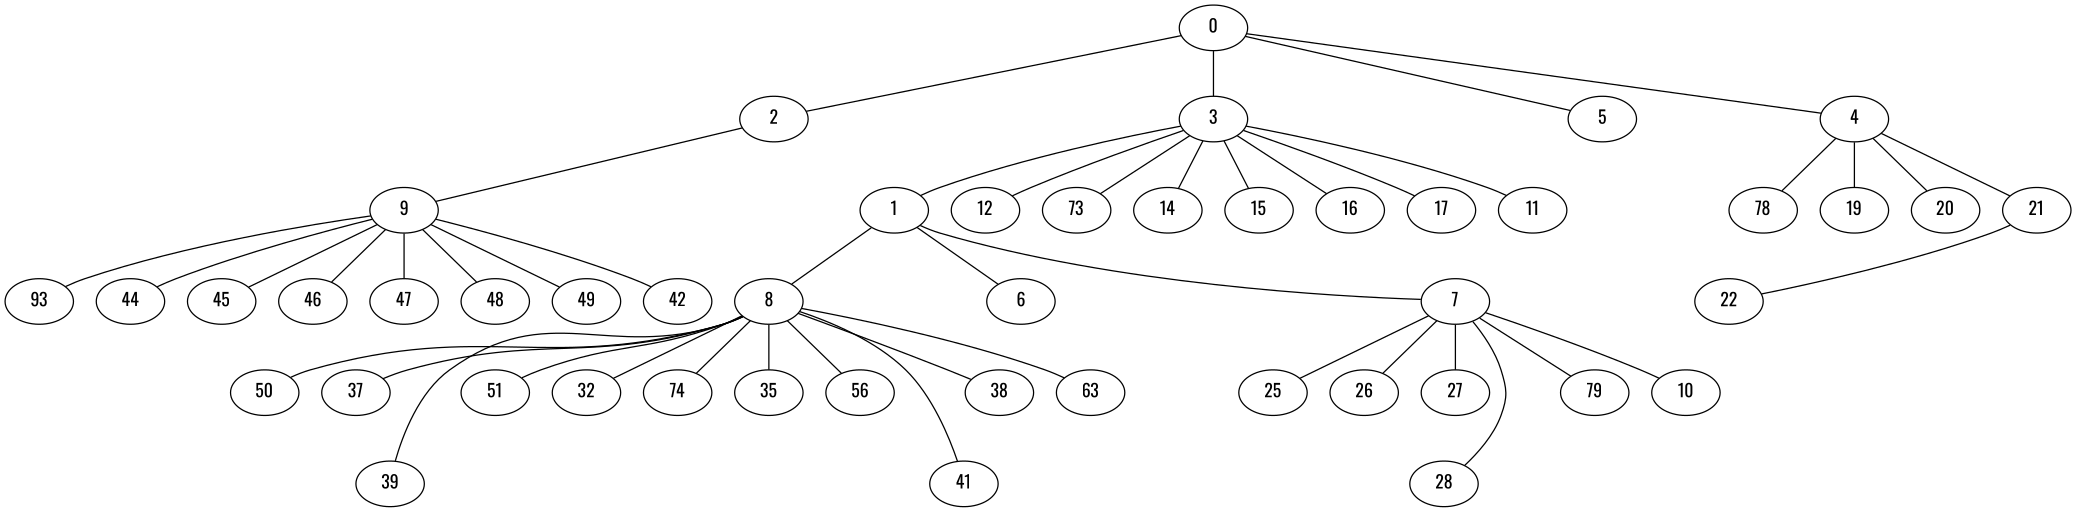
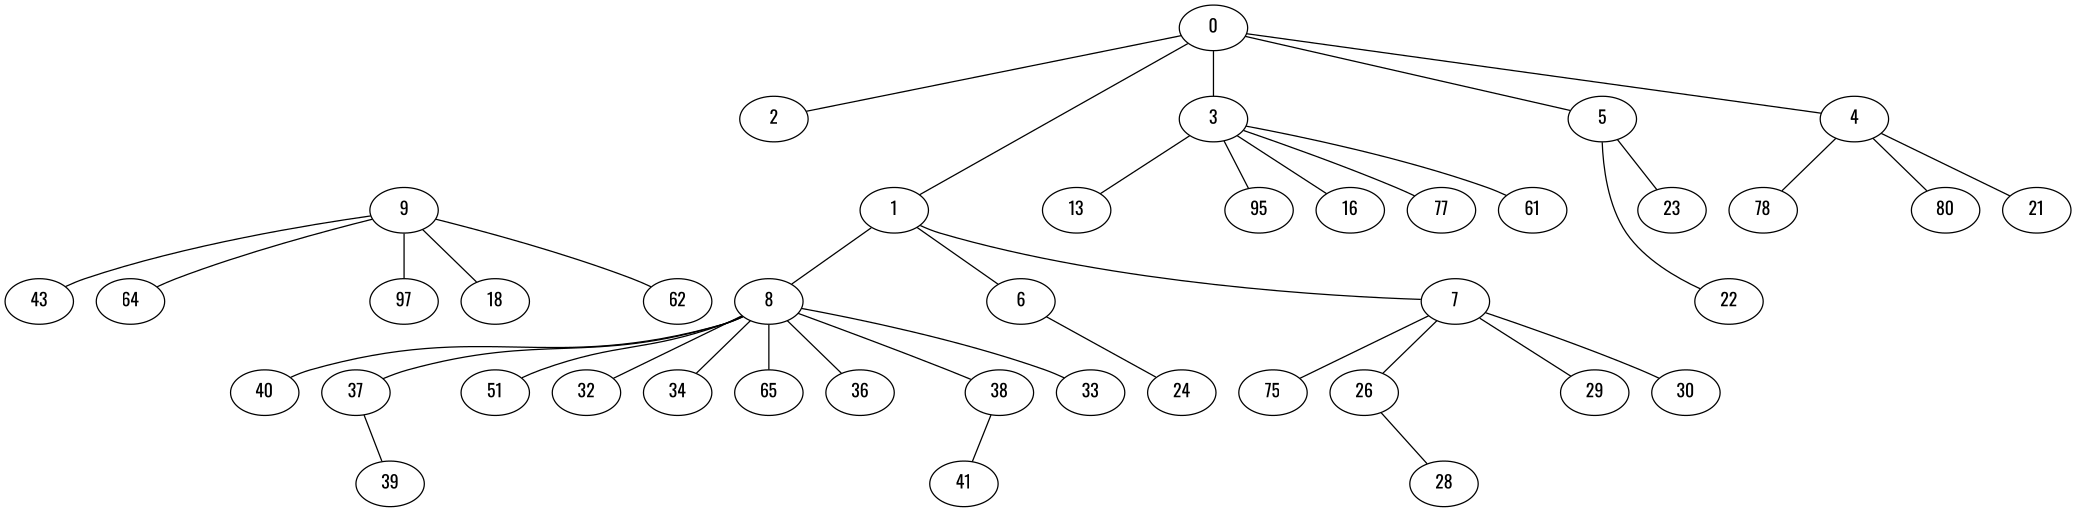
edge "3" -- "1": now "0" -- "1"
edge "2" -- "9": removed
node "12": removed
node "73": label "73" -> "13"
node "14": removed
node "15": label "15" -> "95"
node "17": label "17" -> "77"
node "11": label "11" -> "61"
node "23": added
node "19": removed
node "20": label "20" -> "80"
edge "21" -- "22": now "5" -- "22"
node "93": label "93" -> "43"
node "44": label "44" -> "64"
node "45": removed
node "46": removed
node "47": label "47" -> "97"
node "48": label "48" -> "18"
node "49": removed
node "42": label "42" -> "62"
edge "8" -- "39": now "37" -- "39"
edge "8" -- "41": now "38" -- "41"
node "50": label "50" -> "40"
node "74": label "74" -> "34"
node "35": label "35" -> "65"
node "56": label "56" -> "36"
node "63": label "63" -> "33"
node "24": added
node "25": label "25" -> "75"
node "27": removed
node "79": label "79" -> "29"
node "10": label "10" -> "30"
edge "7" -- "28": now "26" -- "28"
